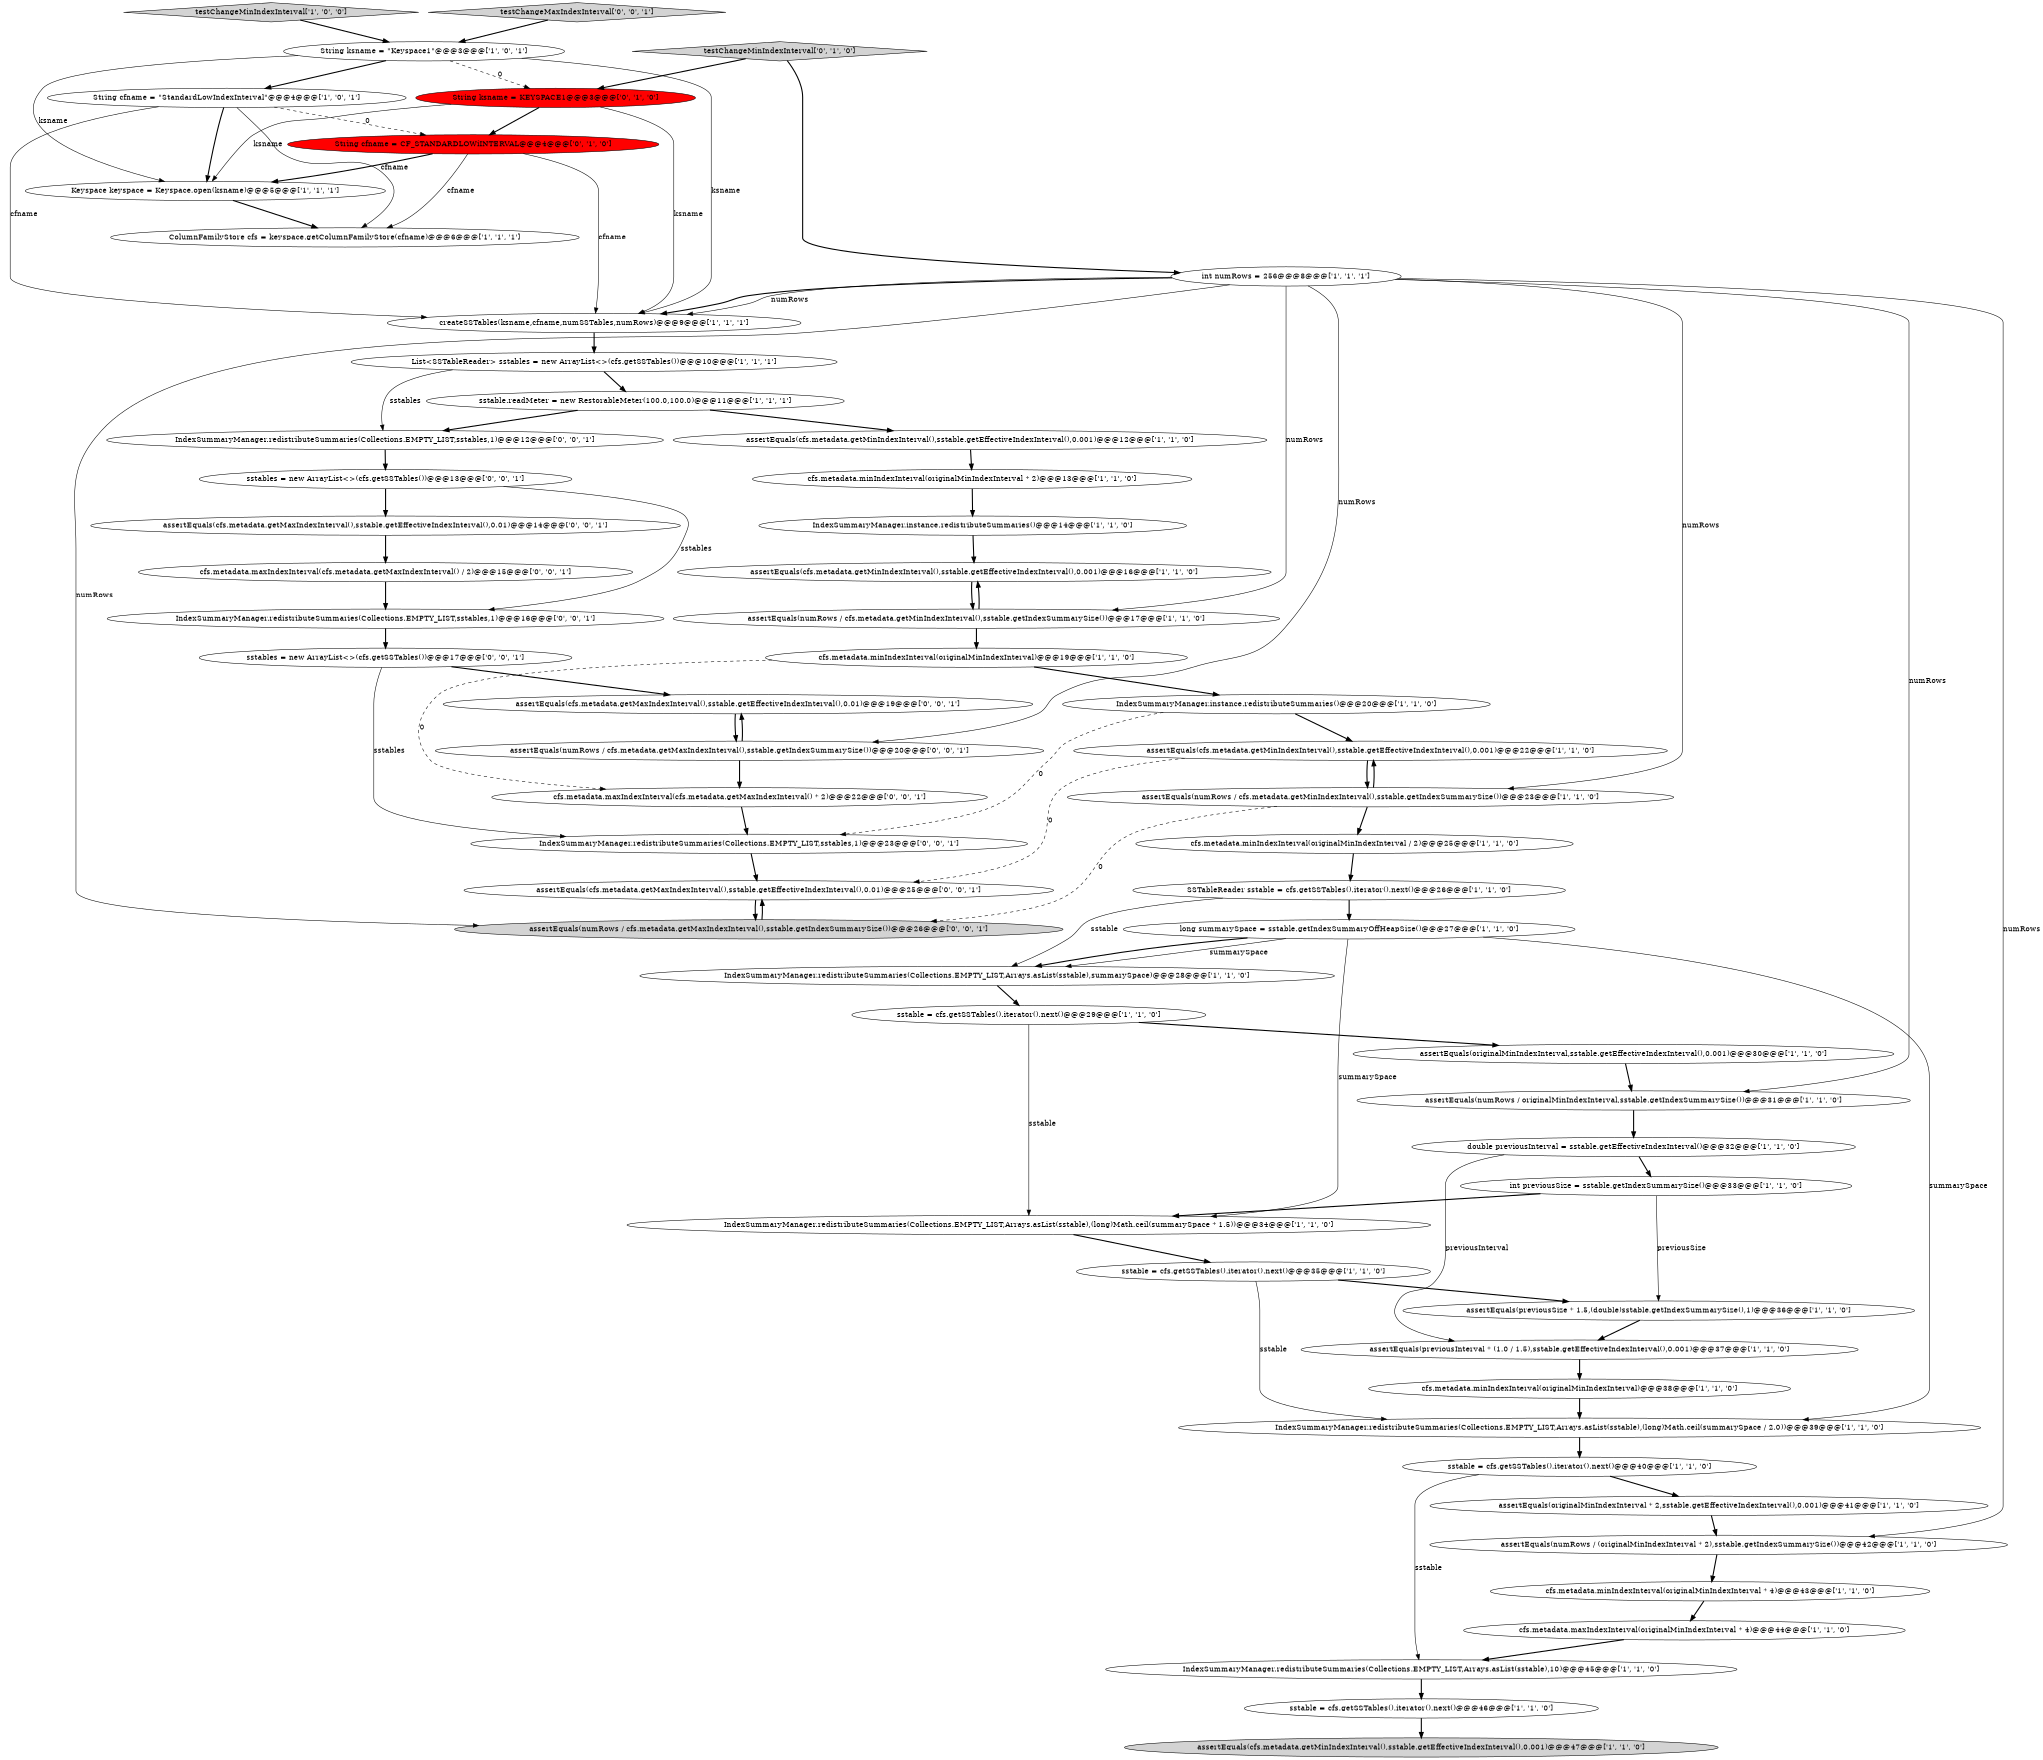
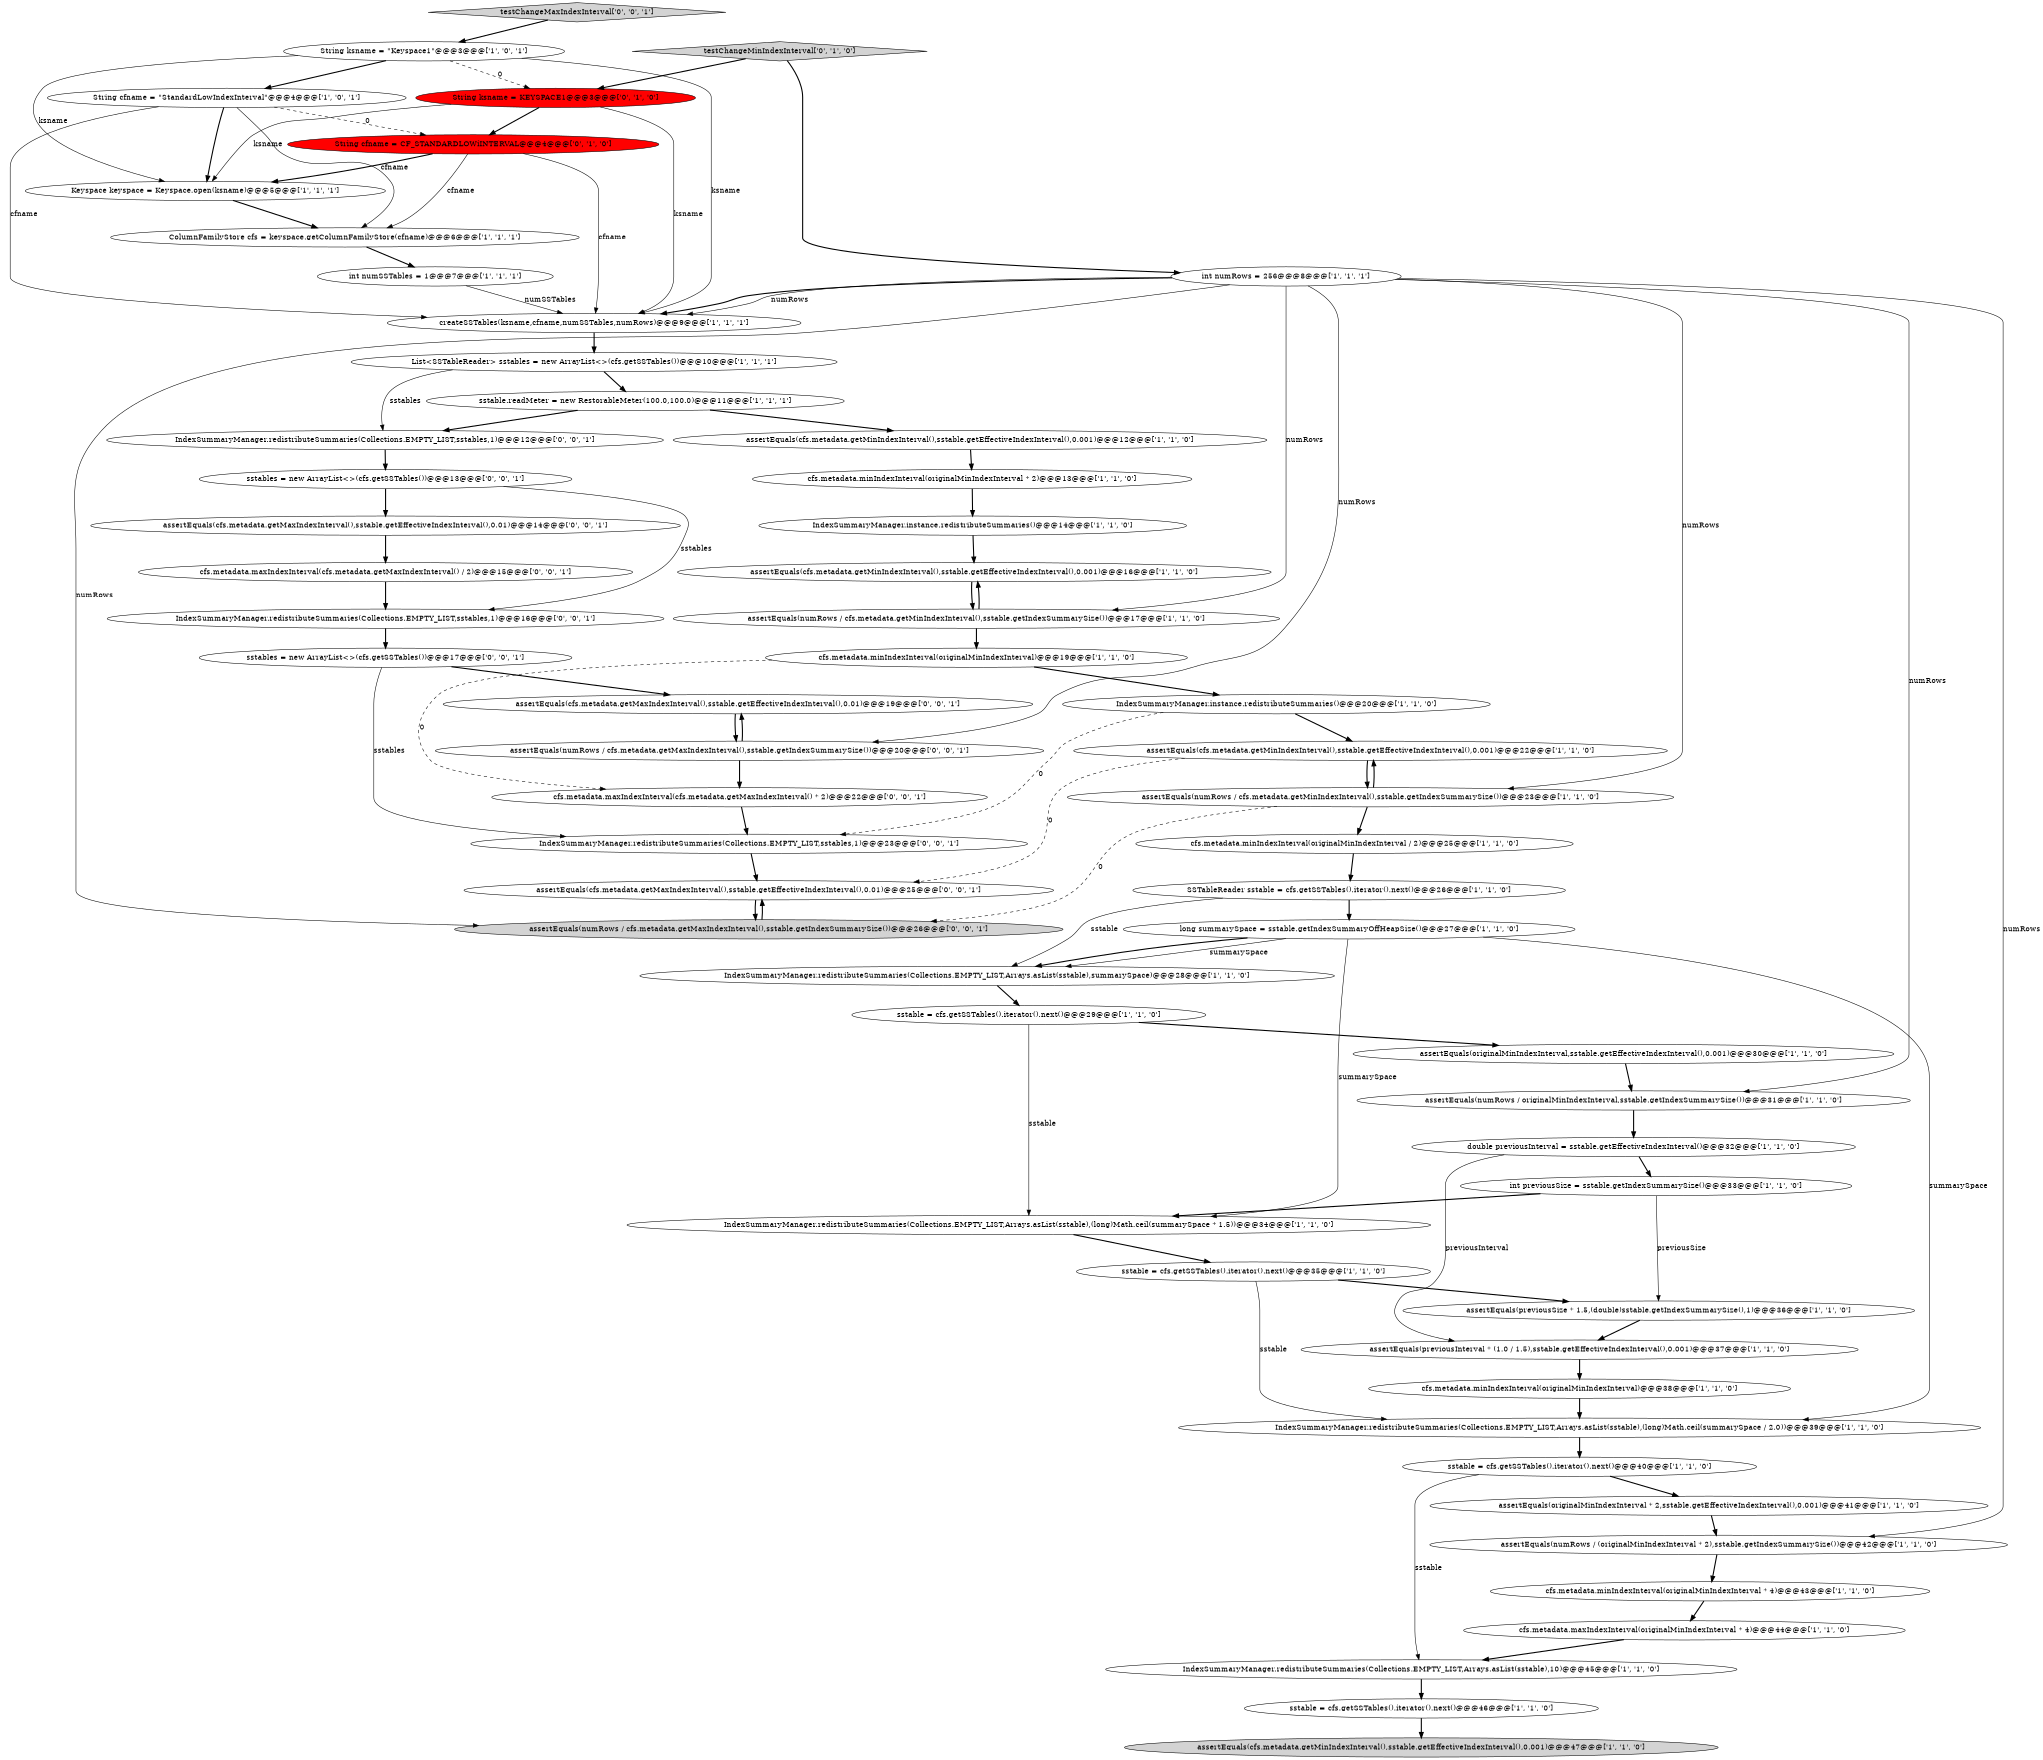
node "testChangeMinIndexInterval['1', '0', '0']": removed
node "int numSSTables = 1@@@7@@@['1', '1', '1']": added
